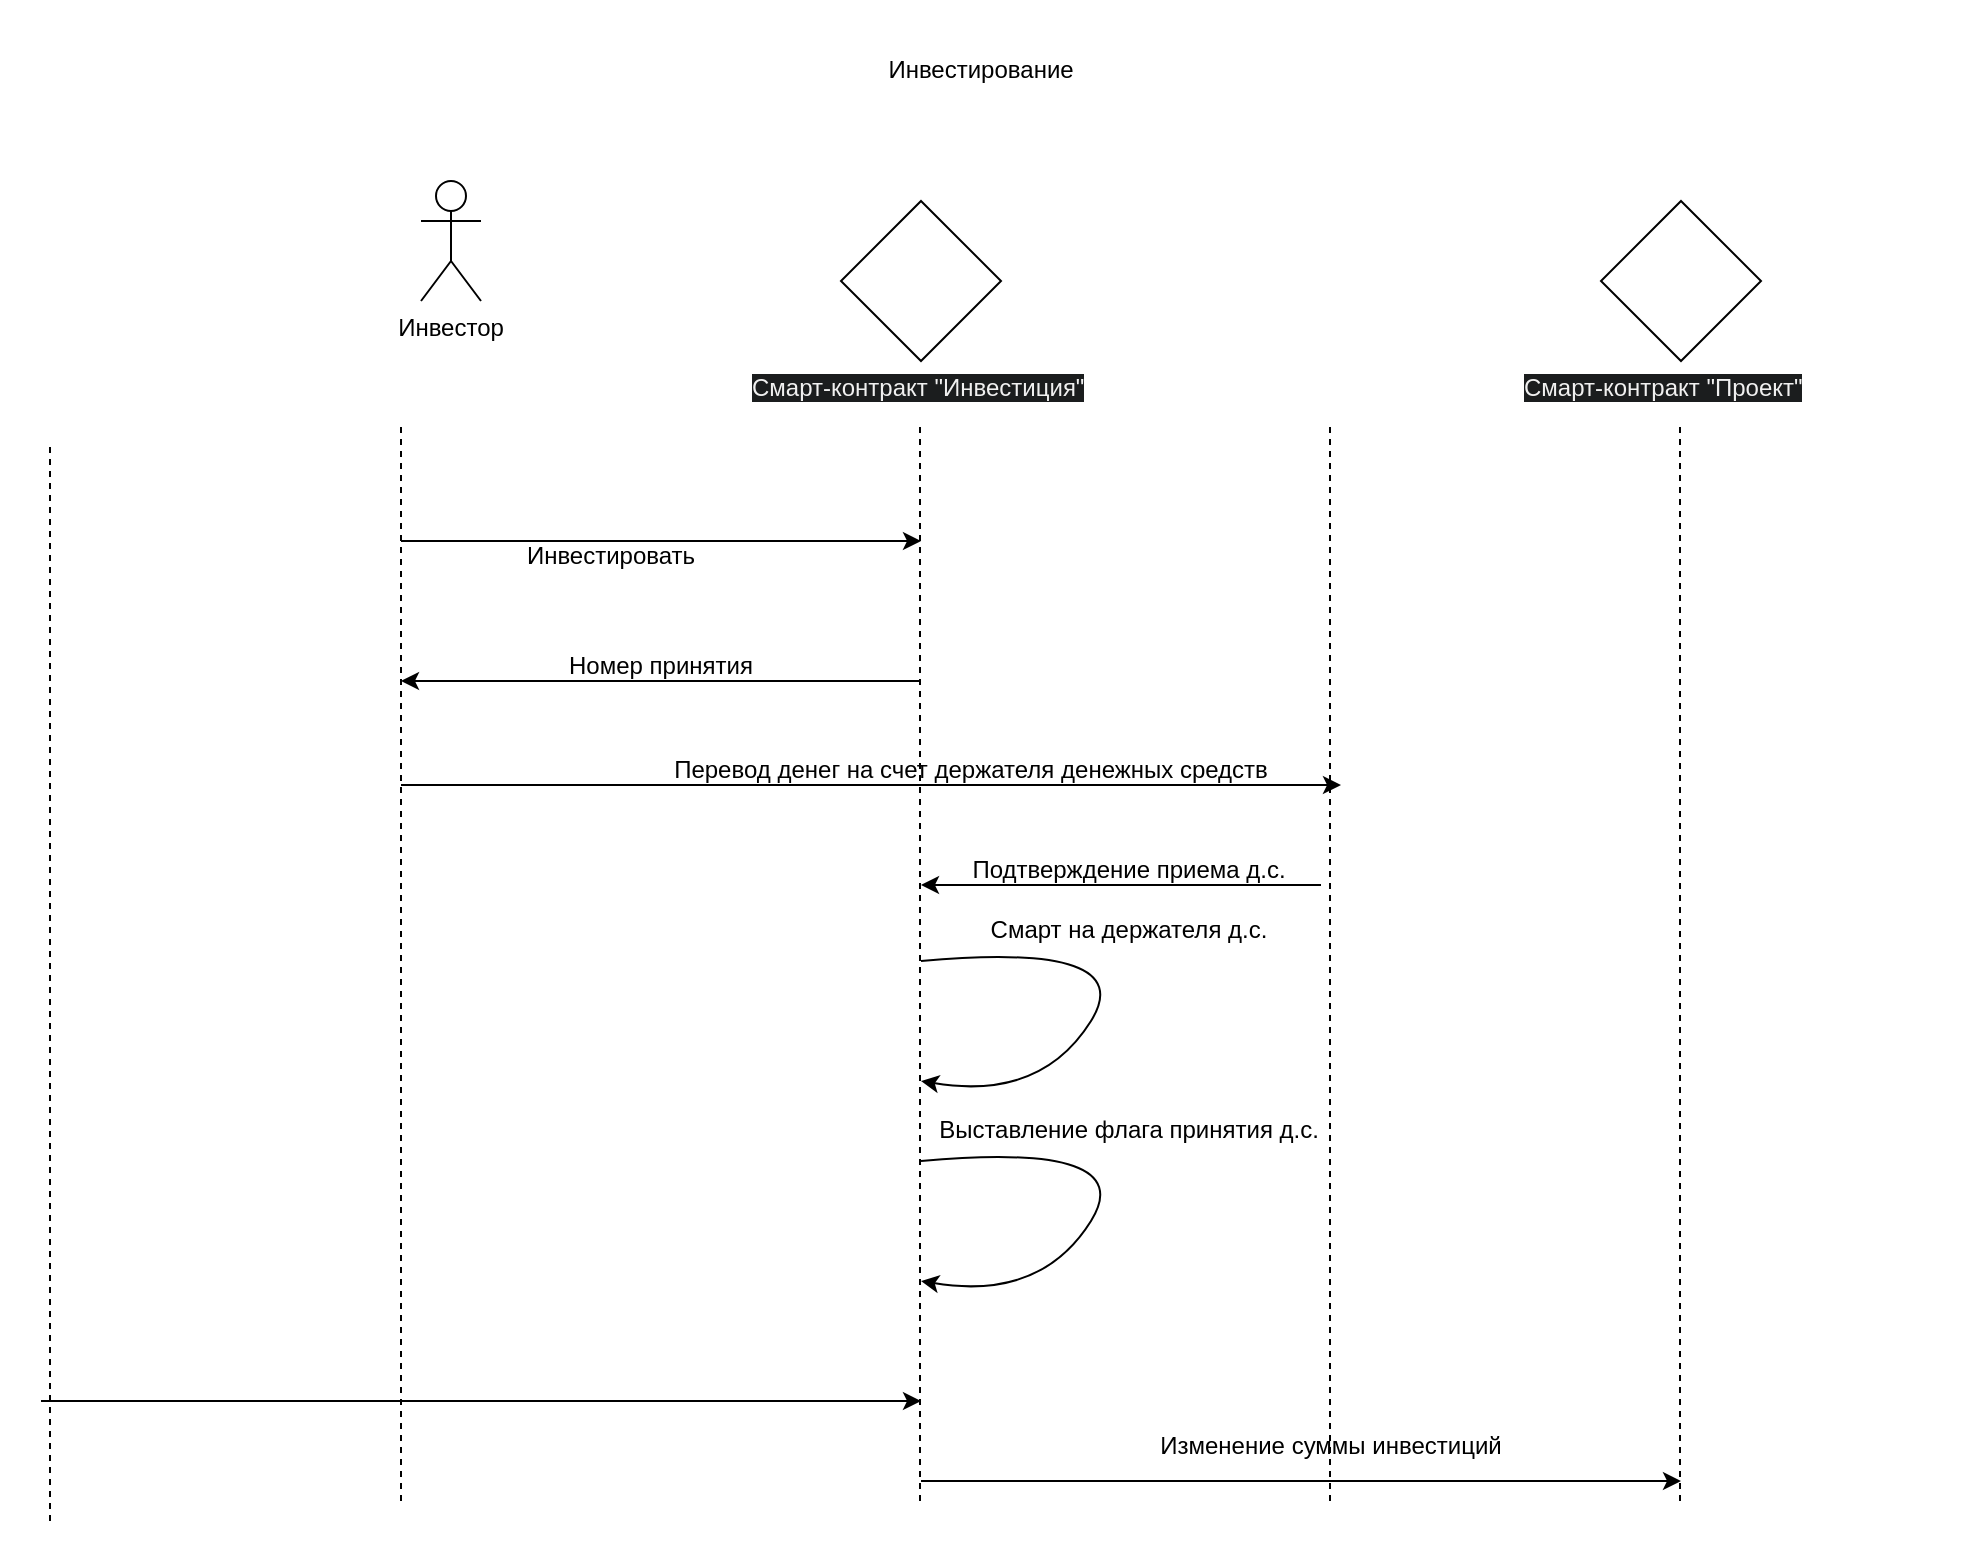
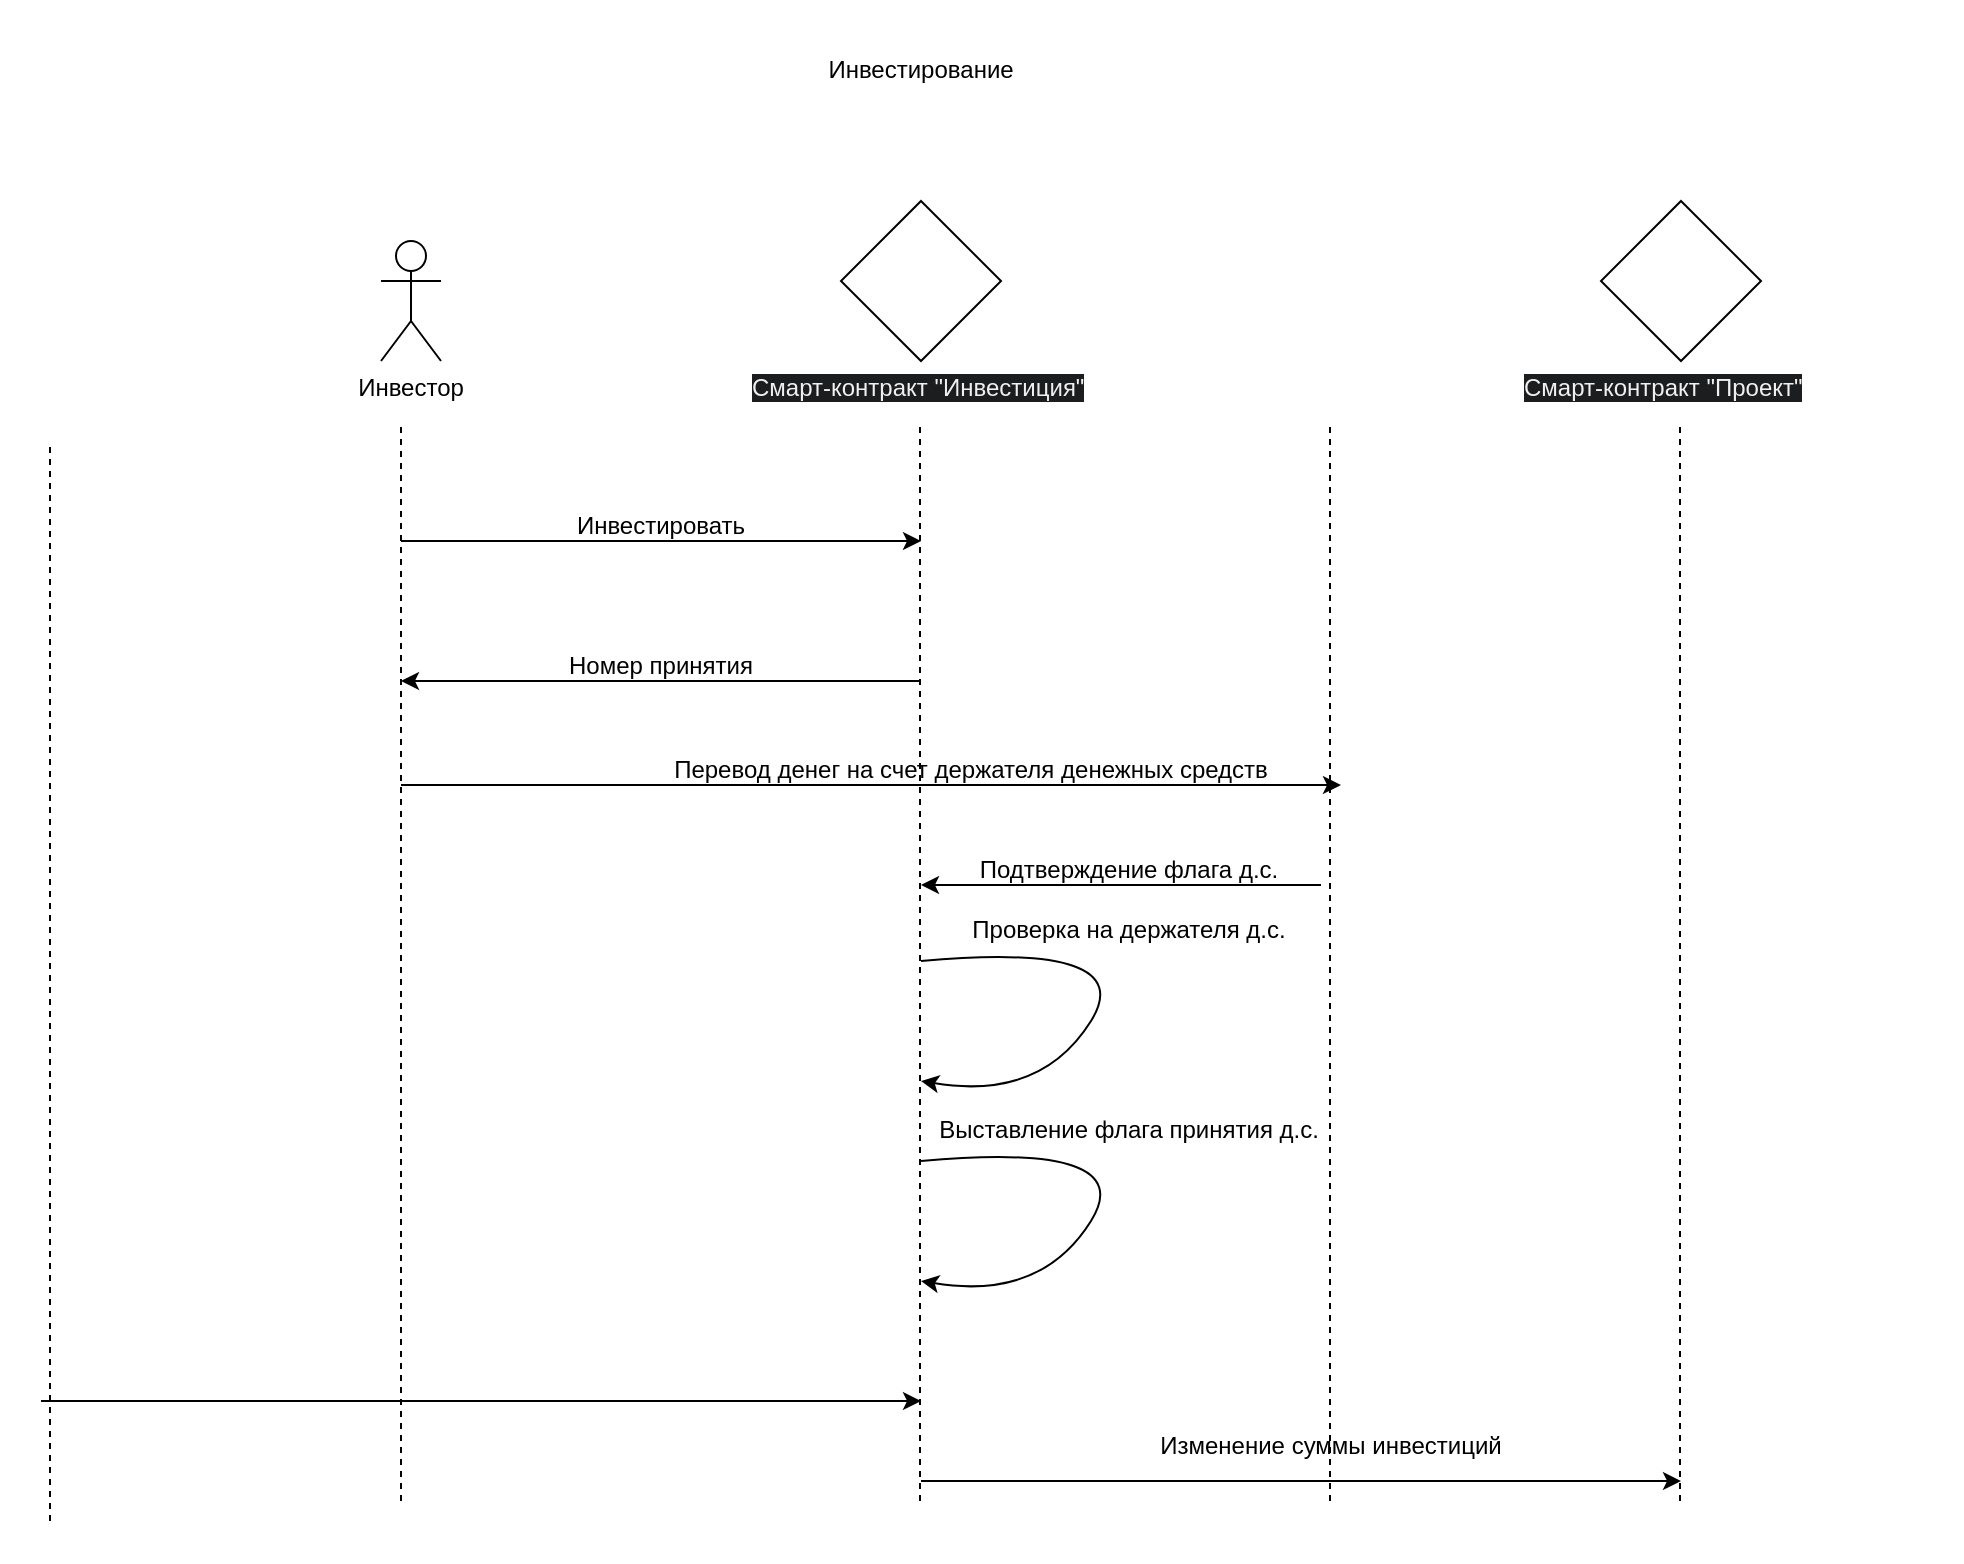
node "Инвестирование": moved (981, 71) -> (921, 71)
node "Инвестор": moved (451, 241) -> (411, 301)
node "Инвестировать": moved (611, 557) -> (661, 527)
node "Подтверждение приема д.с.": label "Подтверждение приема д.с." -> "Подтверждение флага д.с."
node "Смарт на держателя д.с.": label "Смарт на держателя д.с." -> "Проверка на держателя д.с."
